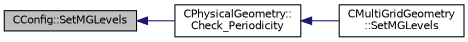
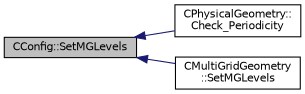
edge "CMultiGridGeometry ::SetMGLevels" -> "CPhysicalGeometry:: Check_Periodicity": now "CMultiGridGeometry ::SetMGLevels" -> "CConfig::SetMGLevels"
